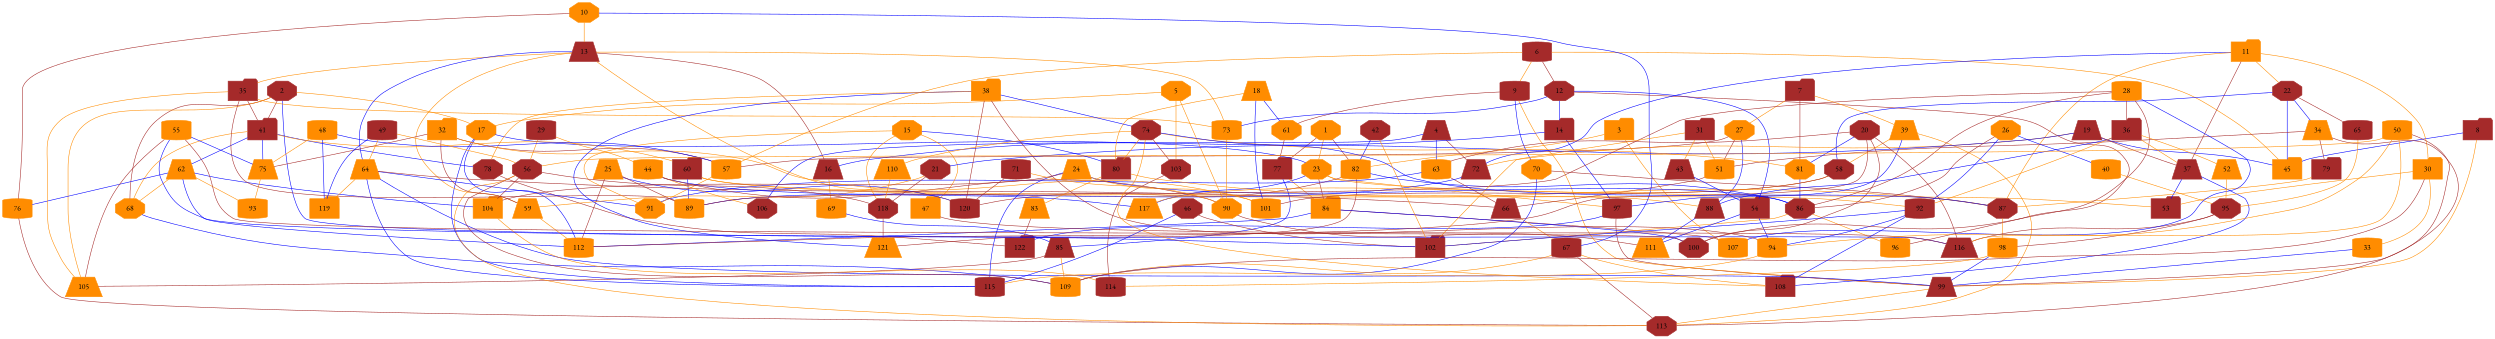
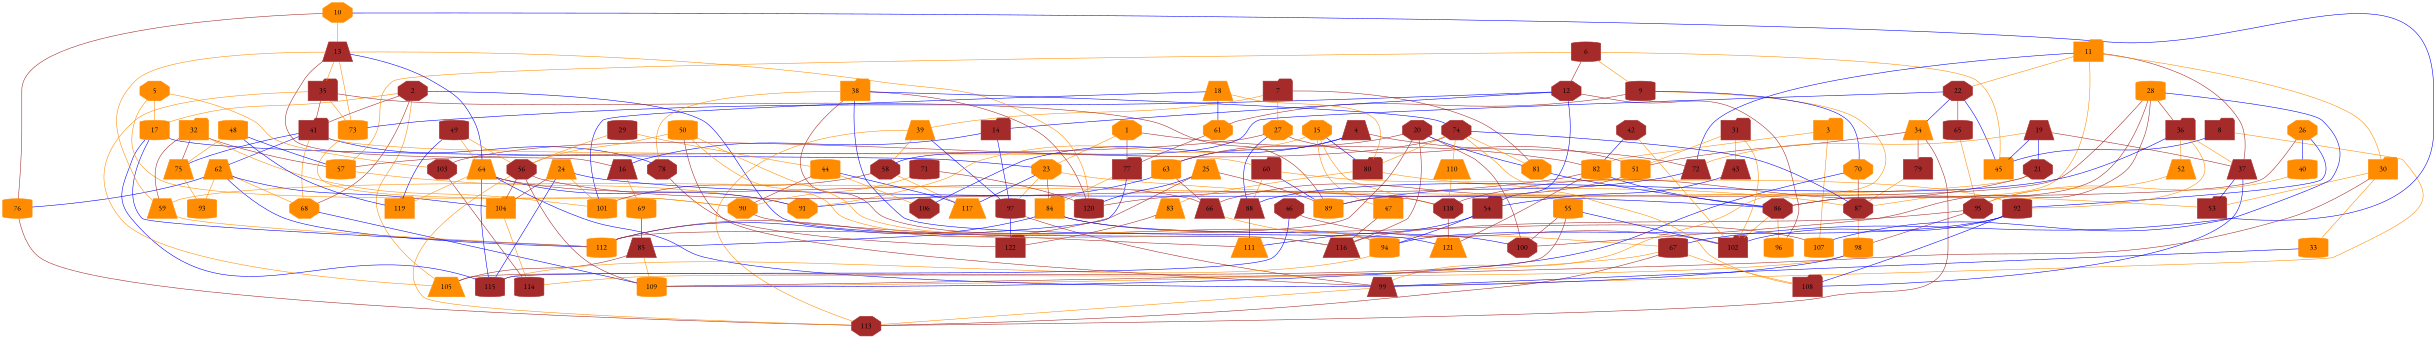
node "17": shape octagon -> cylinder
edge "55" -- "75": removed
